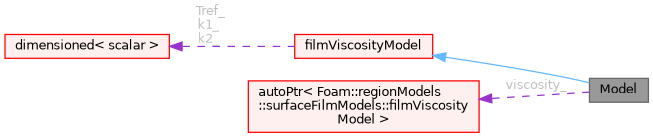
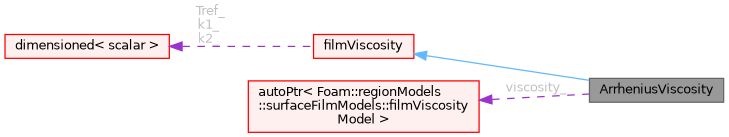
node "filmViscosityModel": label "filmViscosityModel" -> "filmViscosity"
node "Model": label "Model" -> "ArrheniusViscosity"
